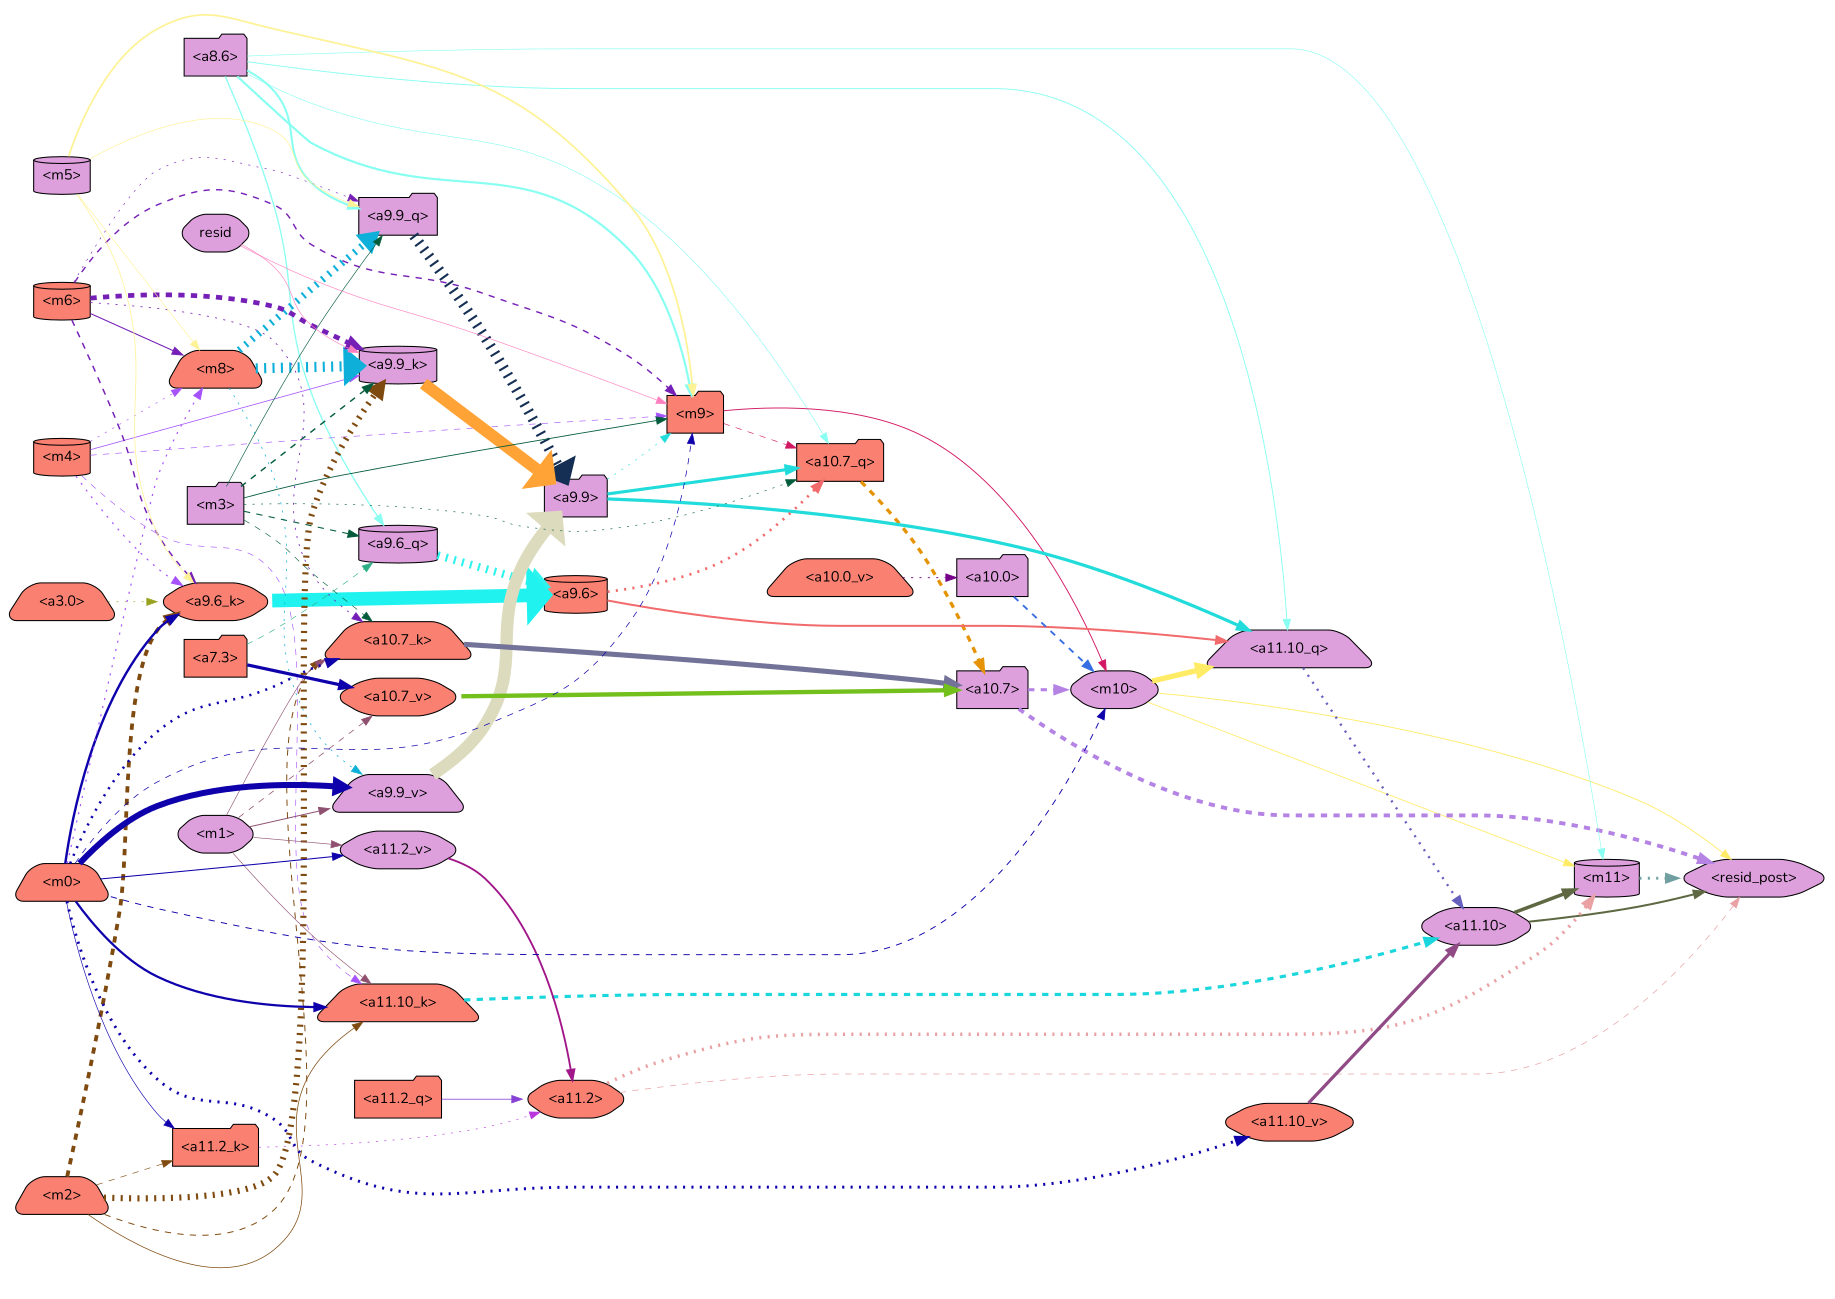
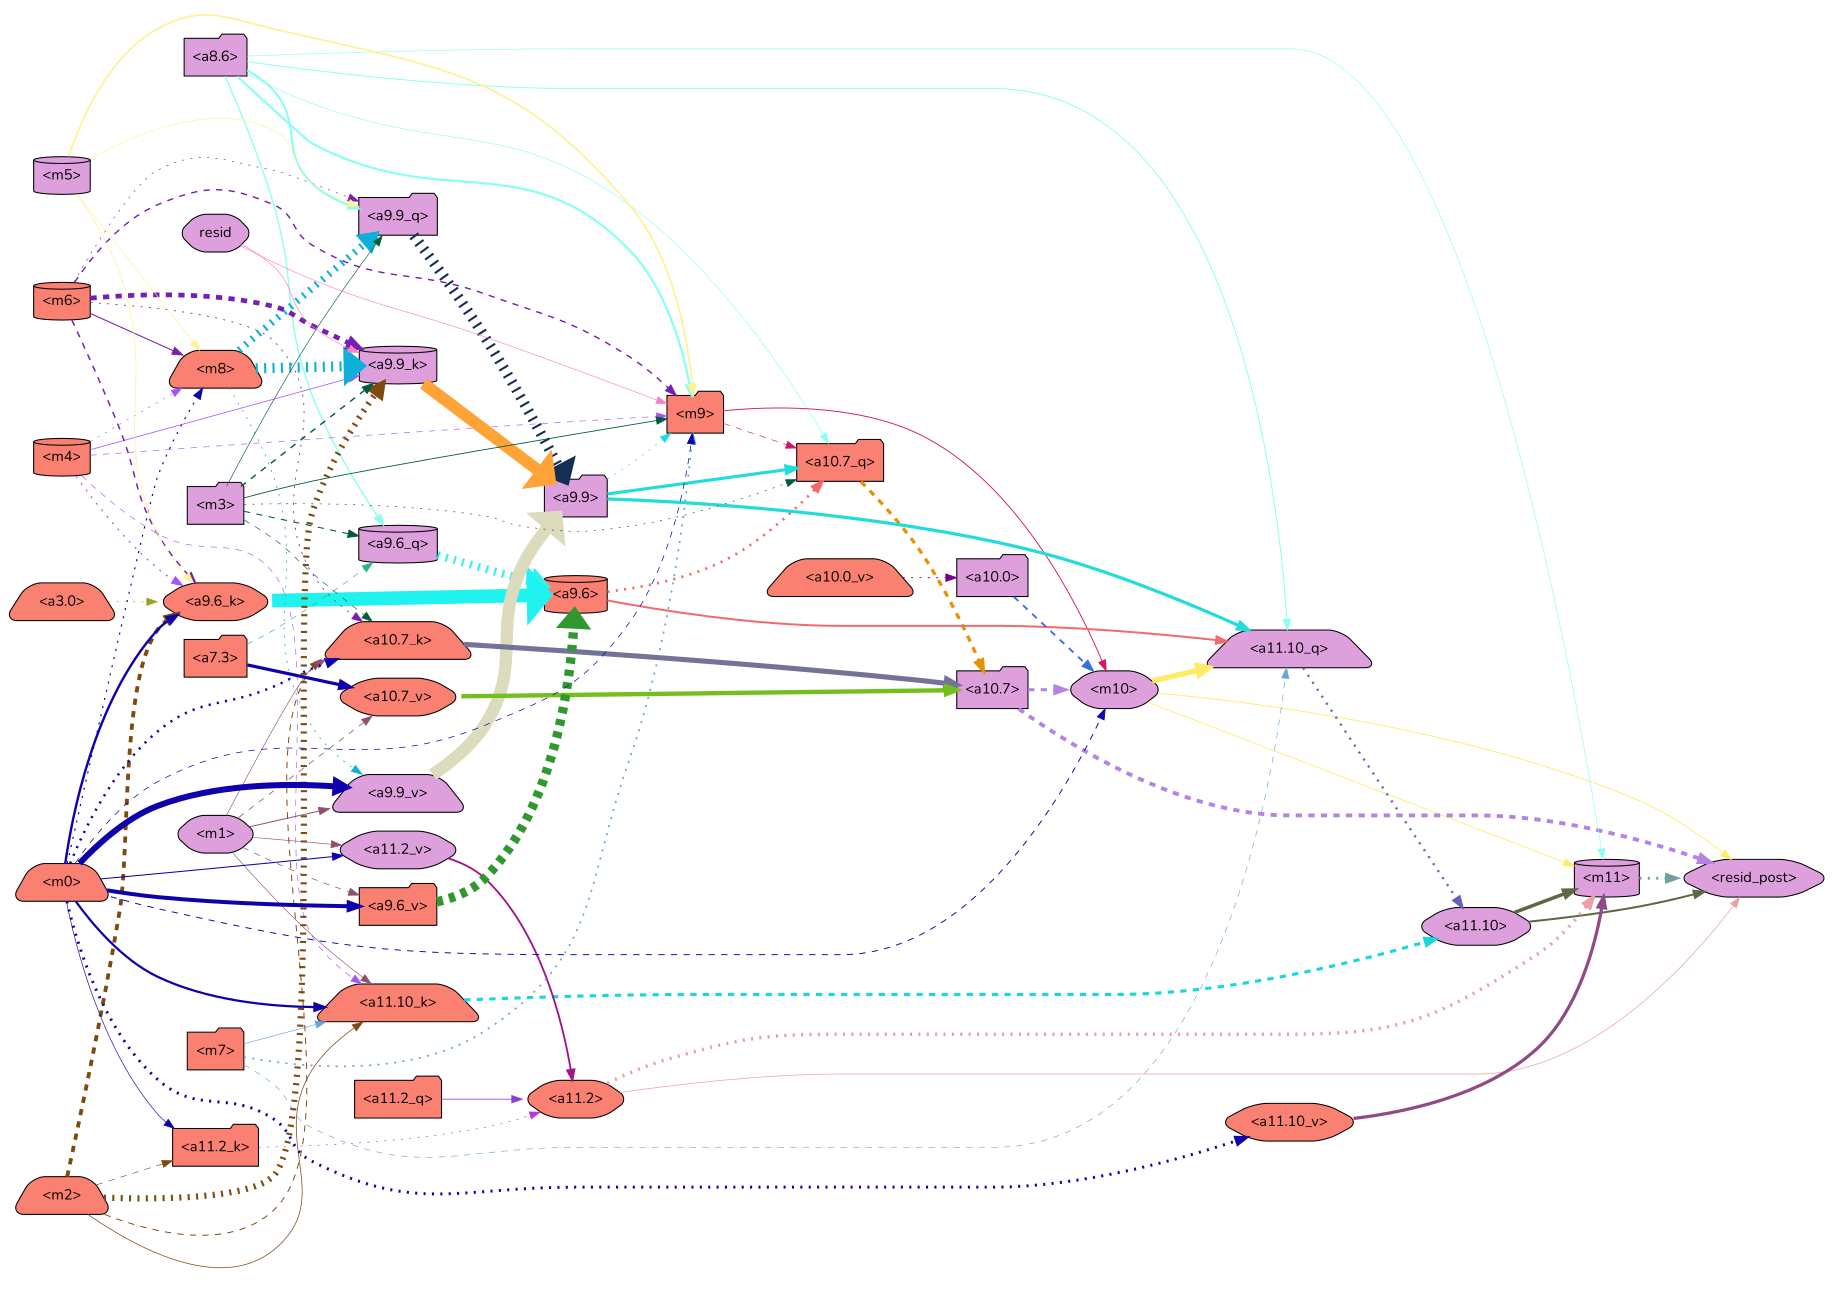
edge "<m0>" -> "<m8>": color #a652fb -> #0e01ab
node "<a9.6_v>": added
edge "<a11.10_v>" -> "<a11.10>": now "<a11.10_v>" -> "<m11>"
node "<m7>": added
edge "<a11.2>" -> "<resid_post>": style dashed -> solid
